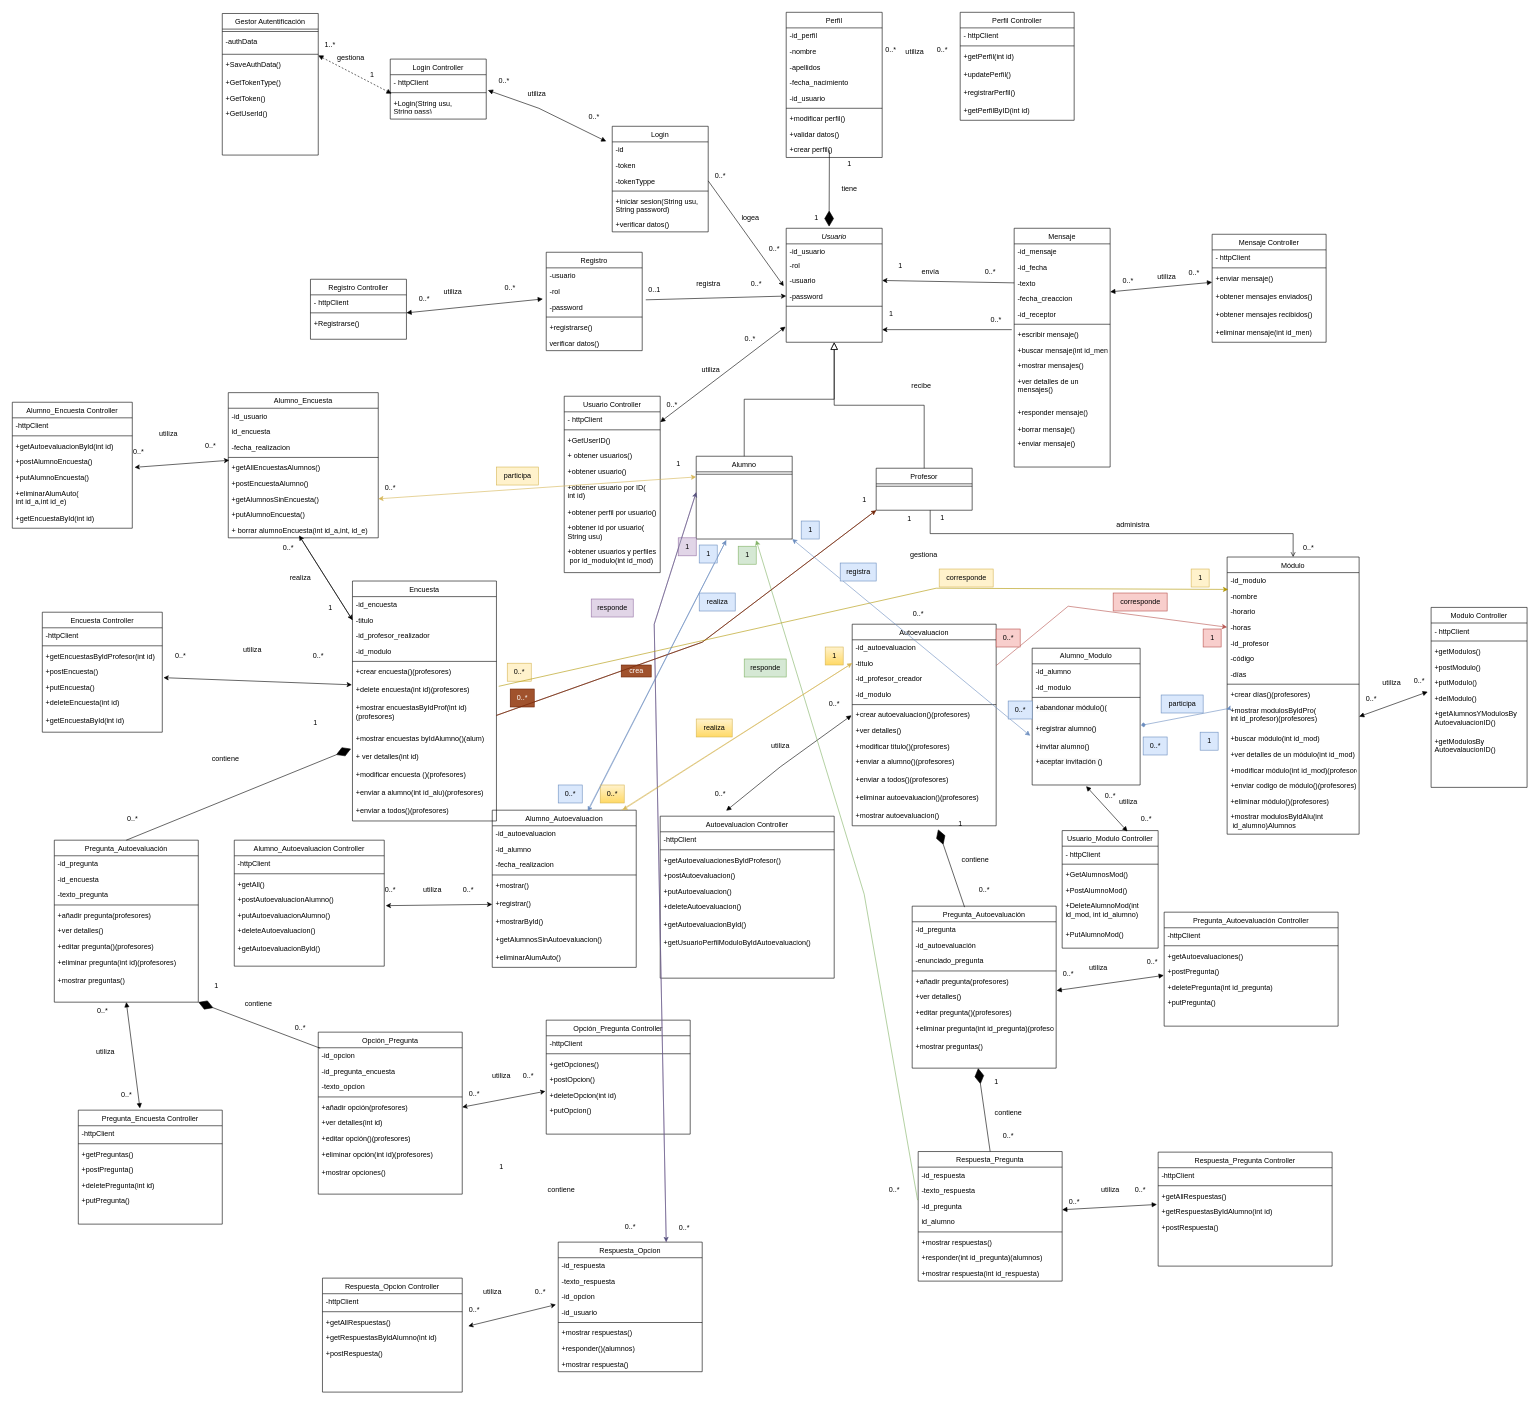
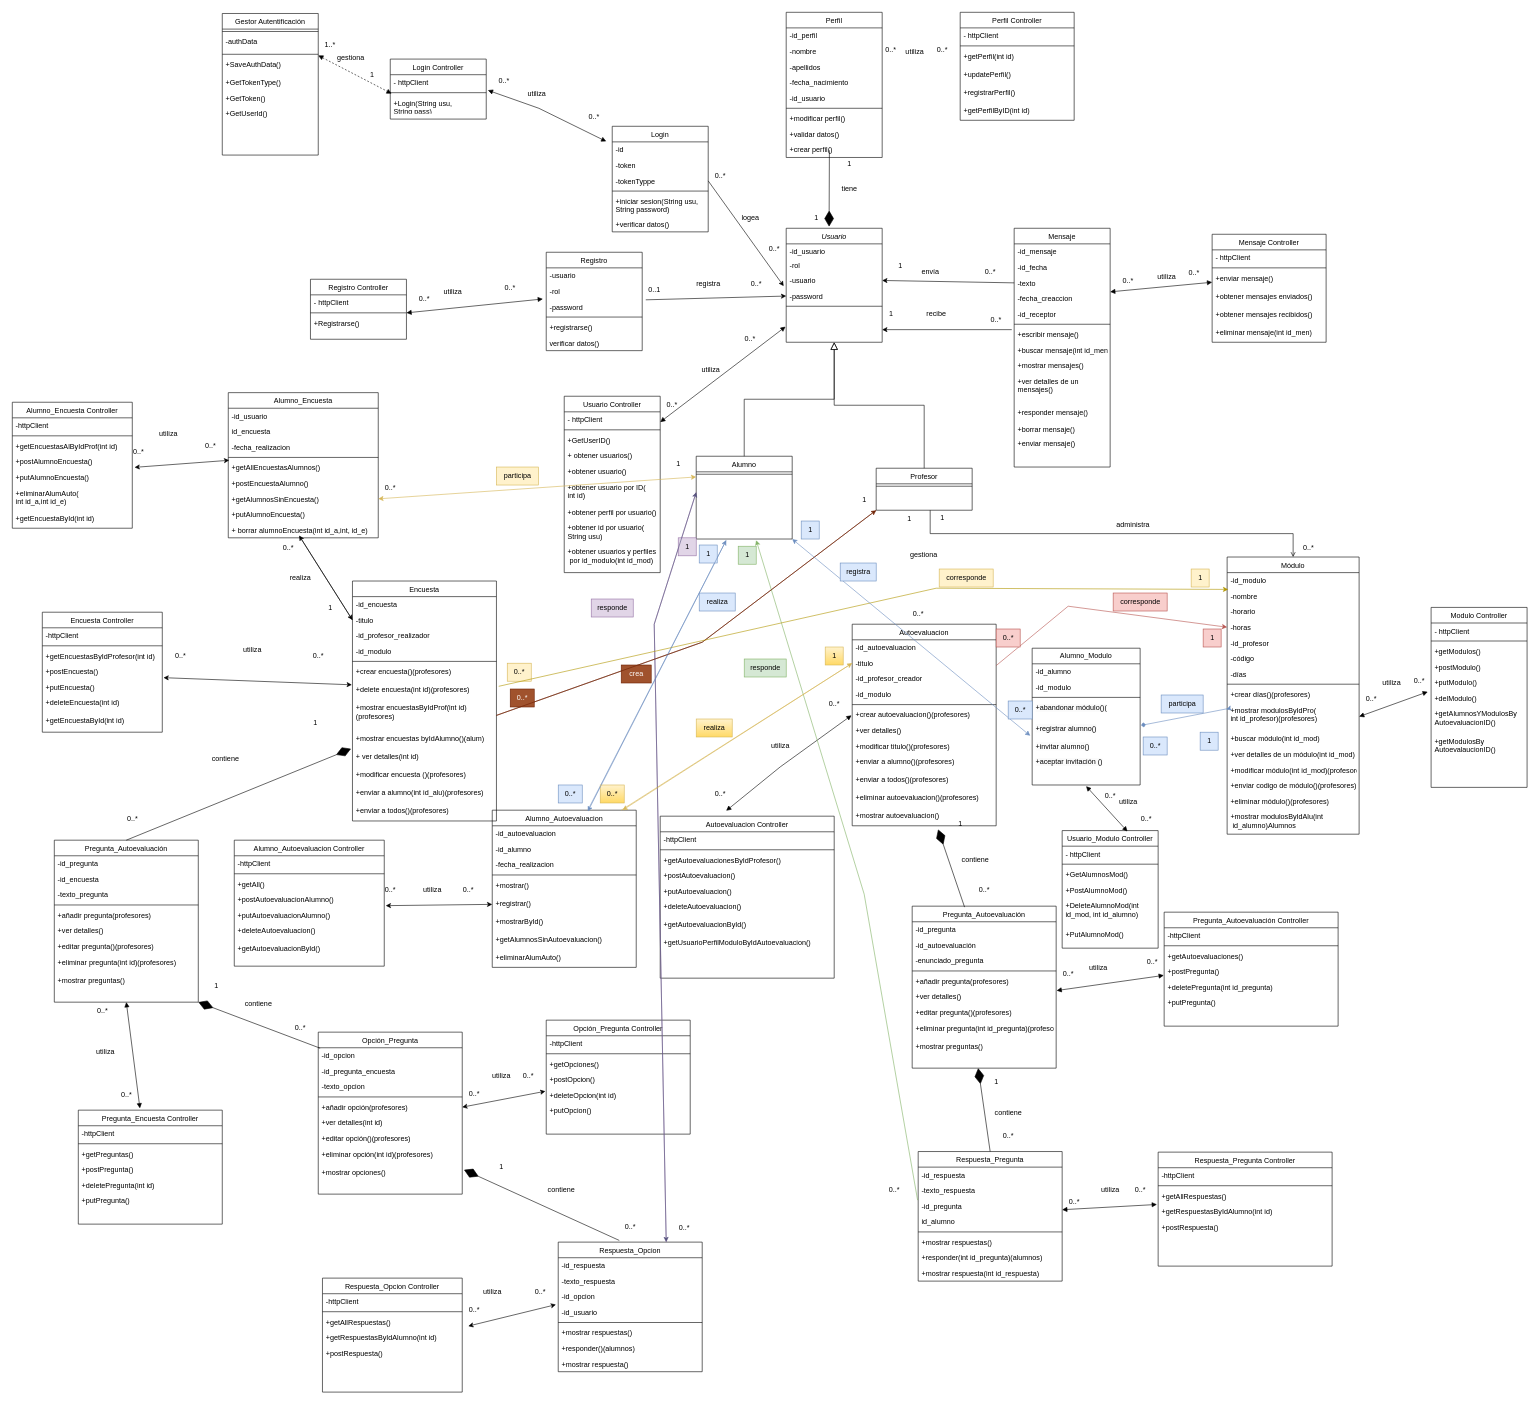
node "recibe": moved (921, 386) -> (936, 314)
node "+getAutoevaluacionById(int id)": label "+getAutoevaluacionById(int id)" -> "+getEncuestasAlByIdProf(int id)"
node "crea": size 30x12 -> 30x18
edge "Respuesta_Opcion" -> "+mostrar opciones()": added
